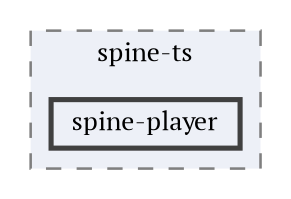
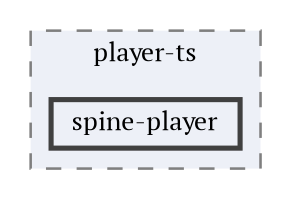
cluster "spine-ts": label "spine-ts" -> "player-ts"
